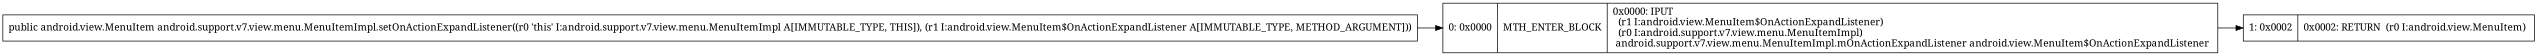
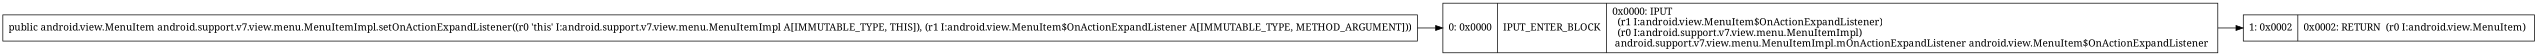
node "0: 0x0000": text "MTH_ENTER_BLOCK" -> "IPUT_ENTER_BLOCK"
